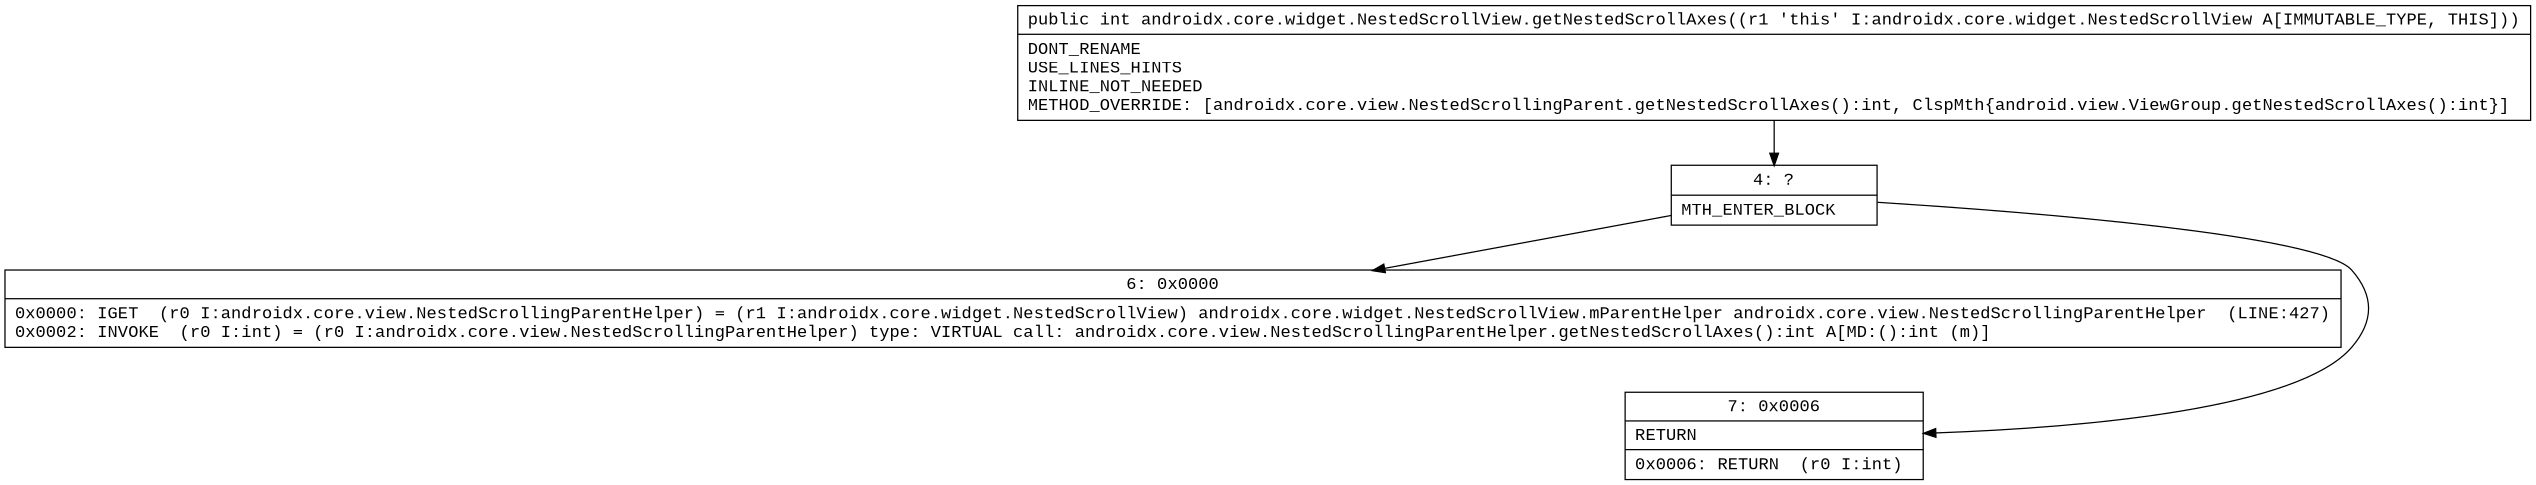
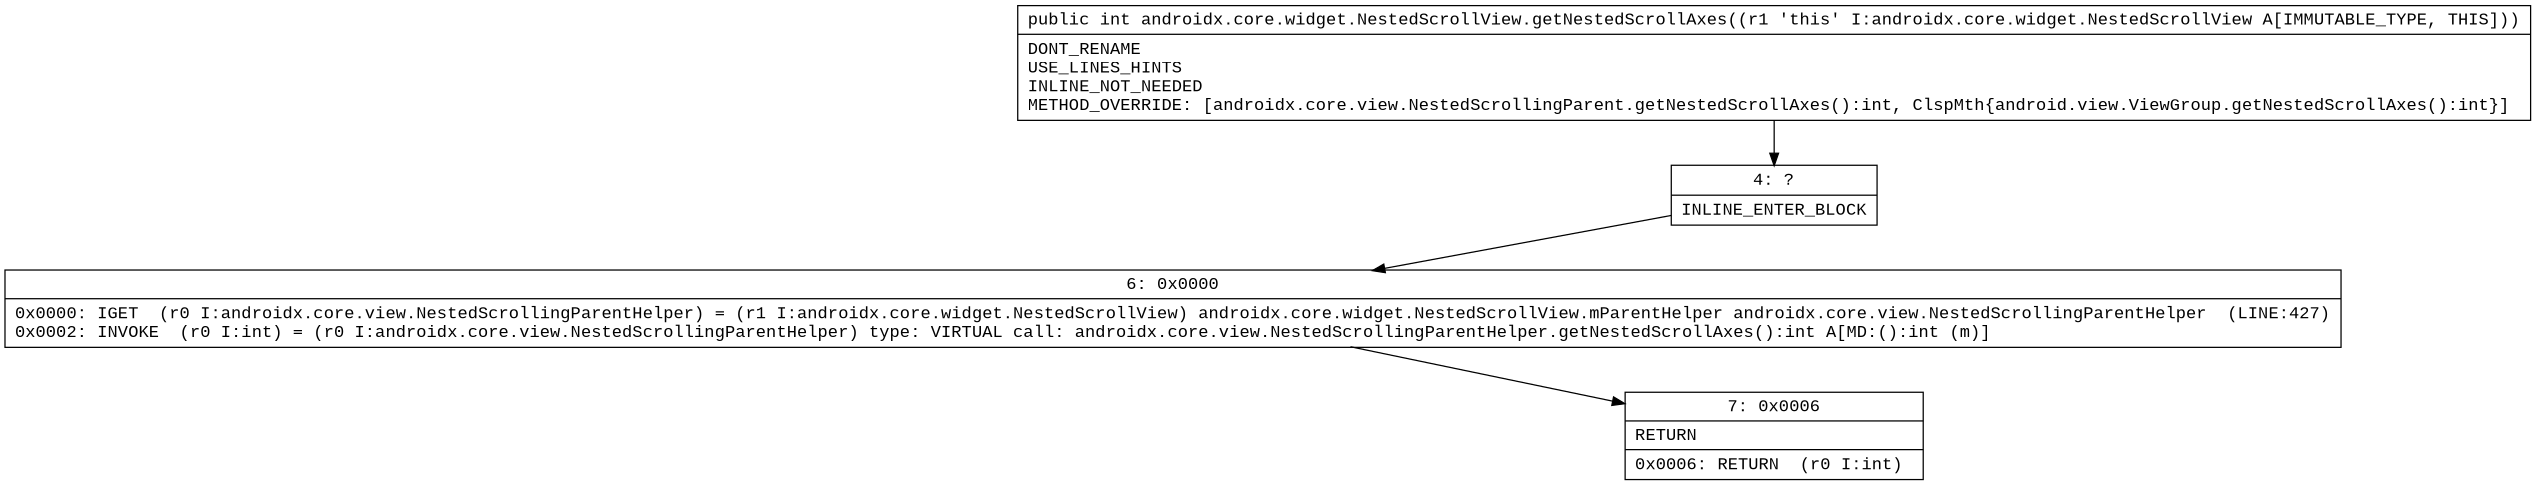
node "4: ?": text "MTH_ENTER_BLOCK" -> "INLINE_ENTER_BLOCK"
edge "4: ?" -> "7: 0x0006": now "6: 0x0000" -> "7: 0x0006"
